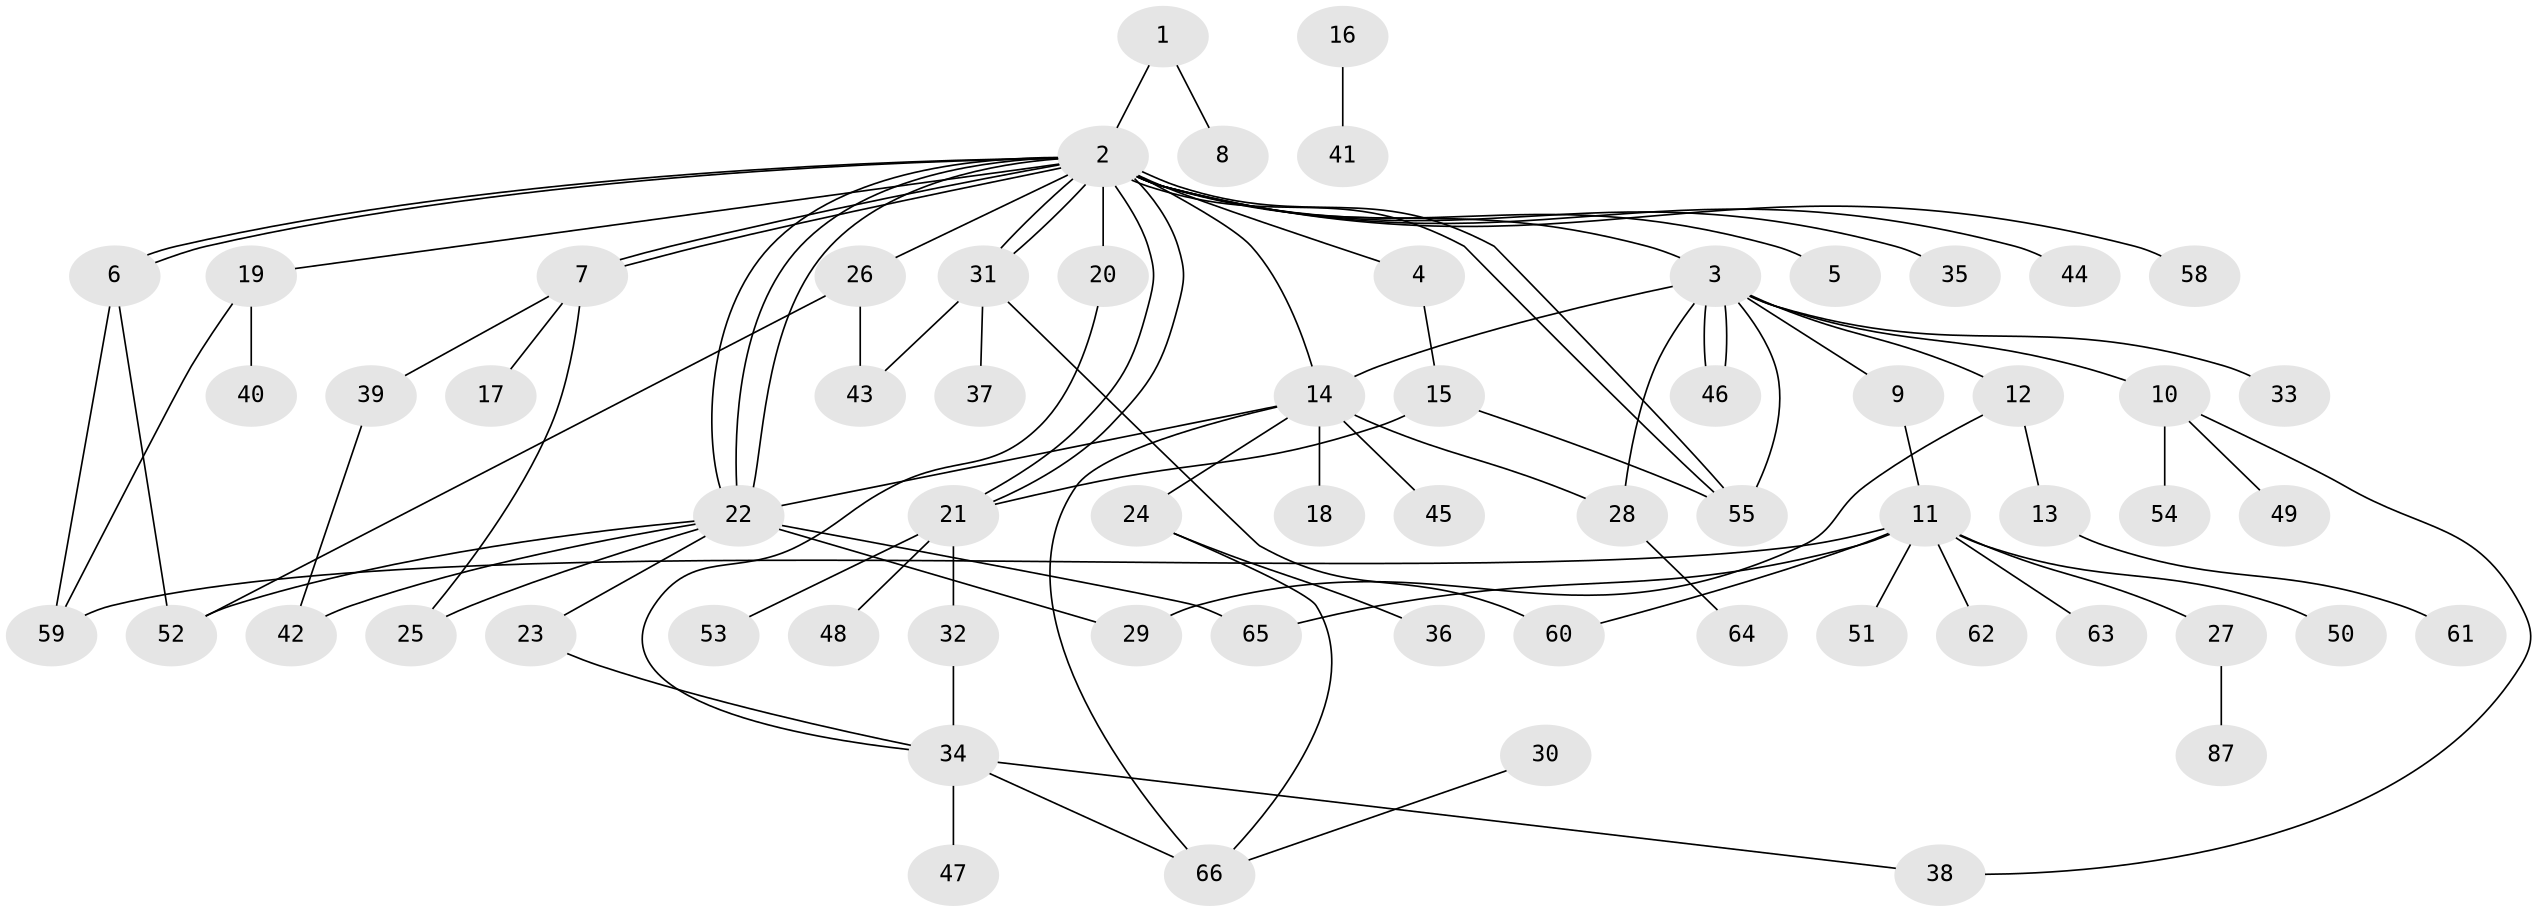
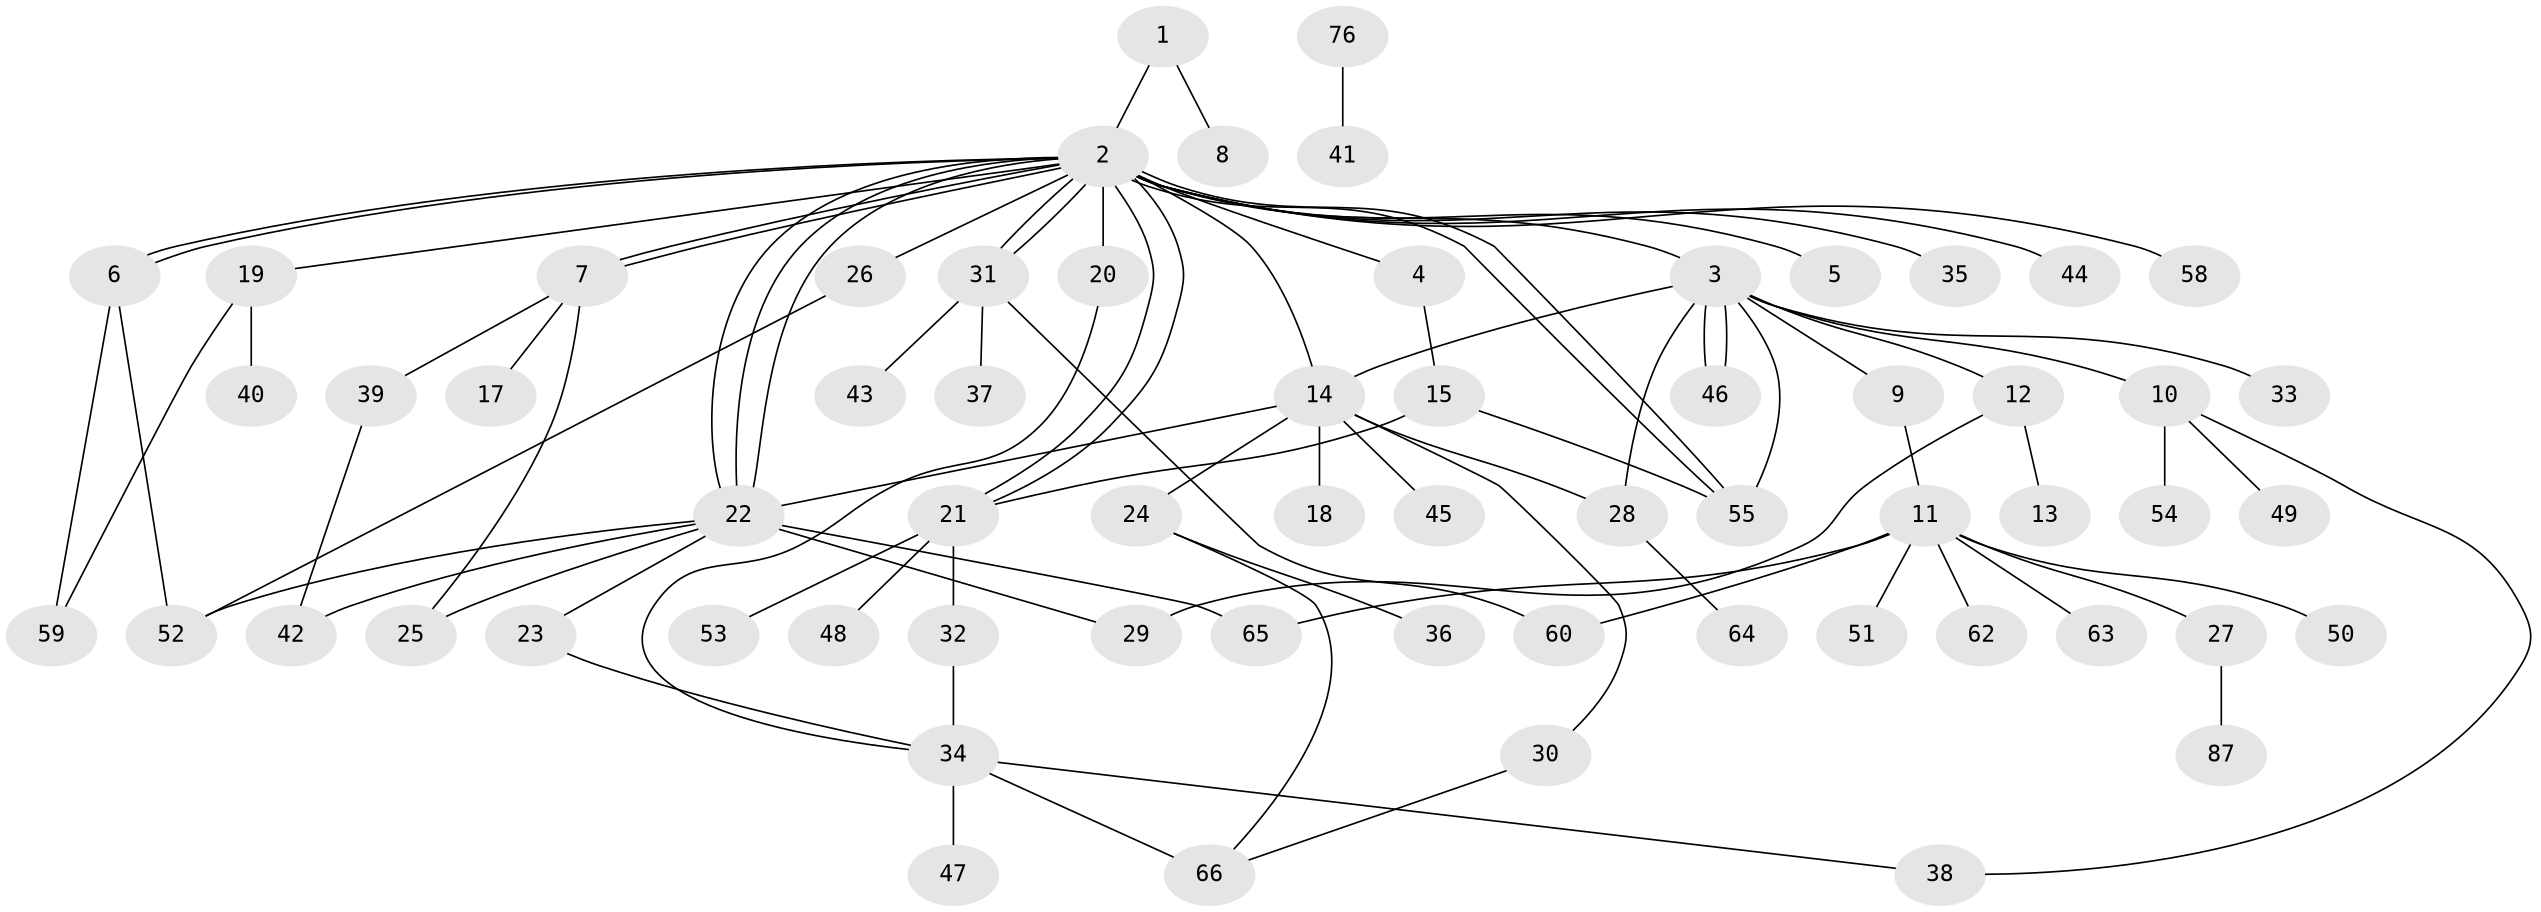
node "16": label "16" -> "76"
edge "26" -- "43": removed
edge "11" -- "59": removed
edge "14" -- "66": now "14" -- "30"
node "61": removed
